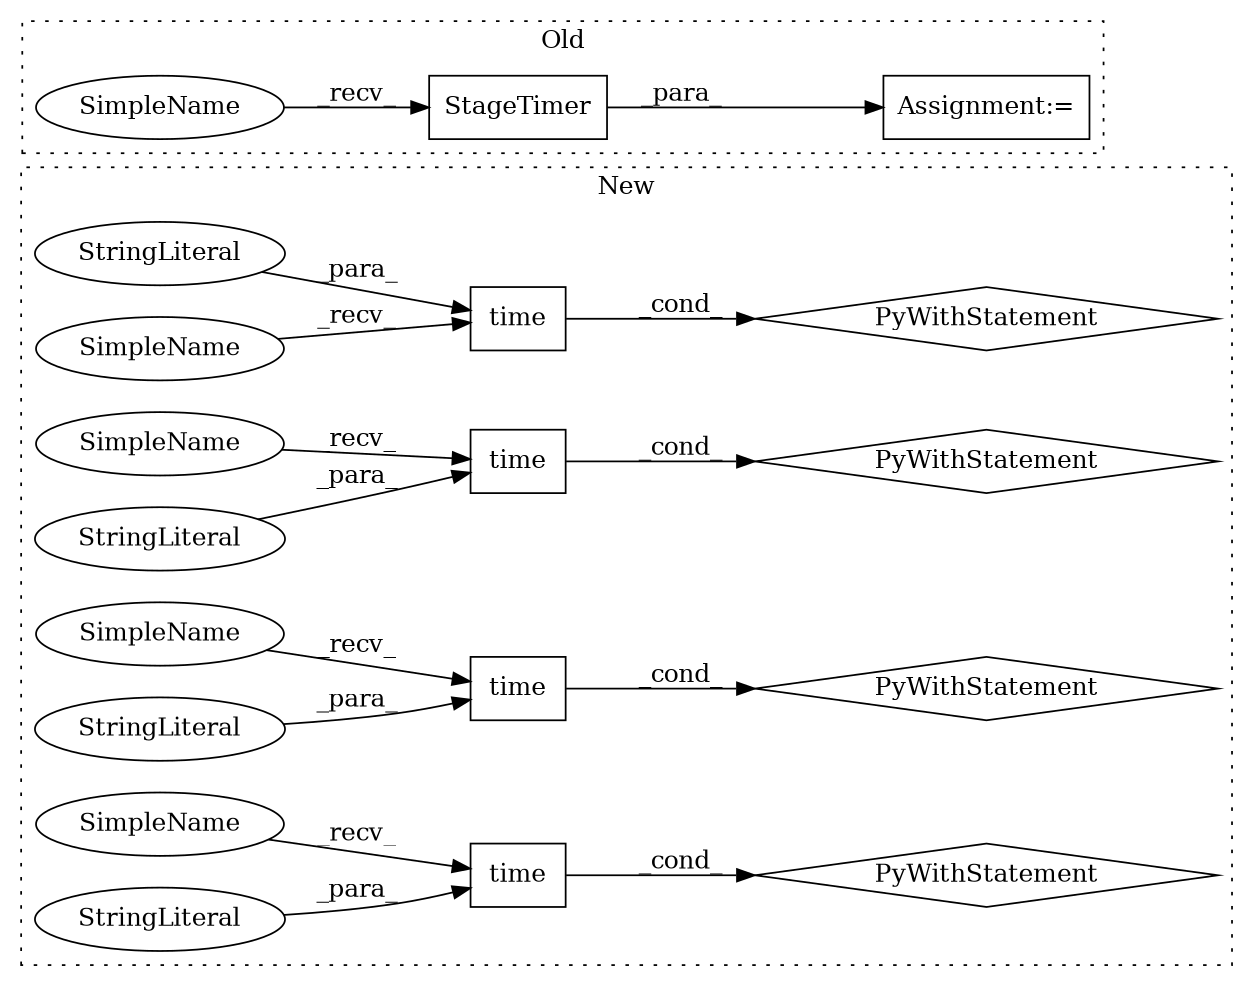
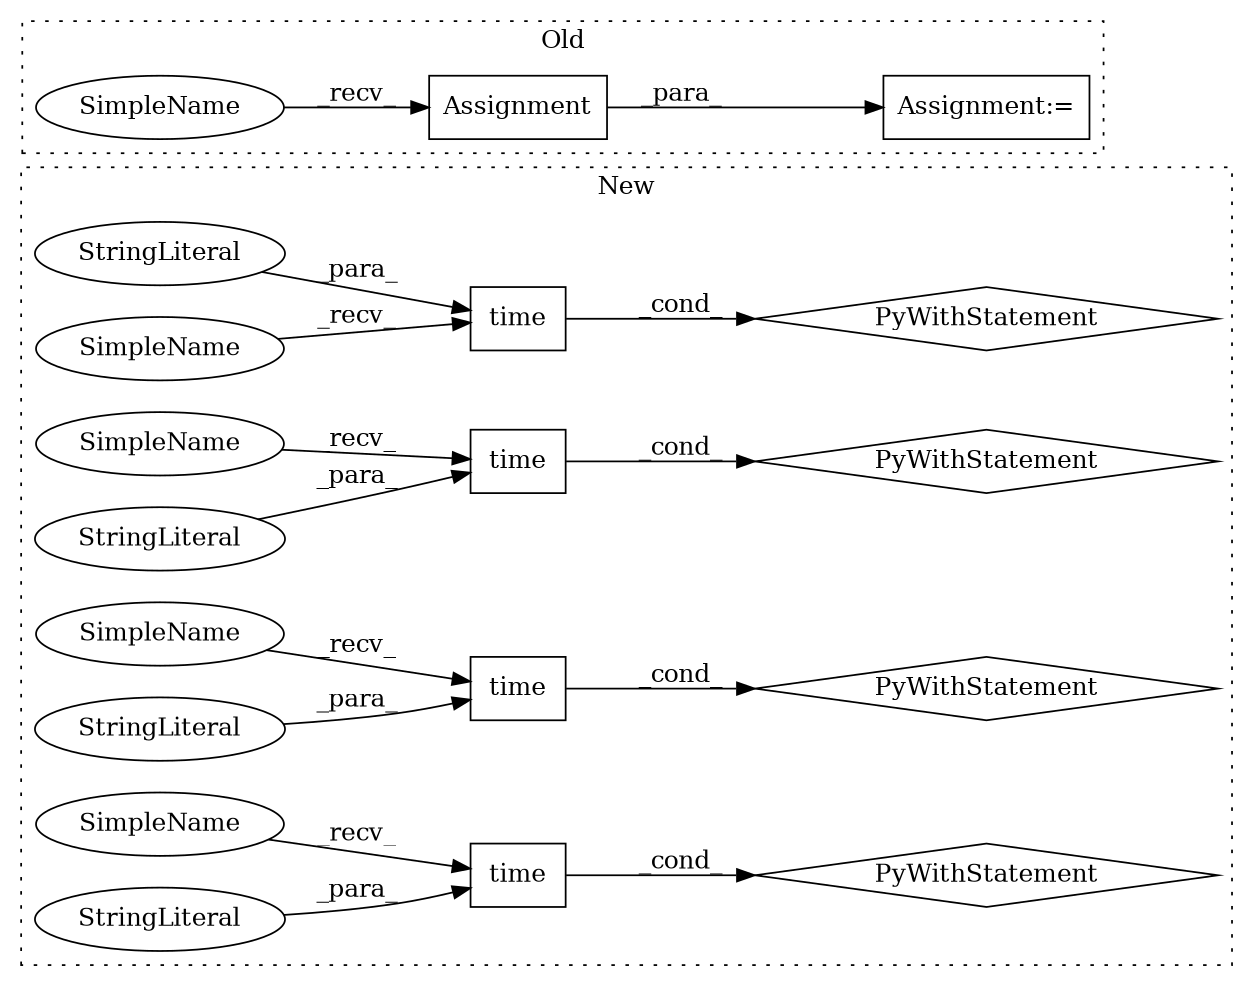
node "StageTimer": label "StageTimer" -> "Assignment"
